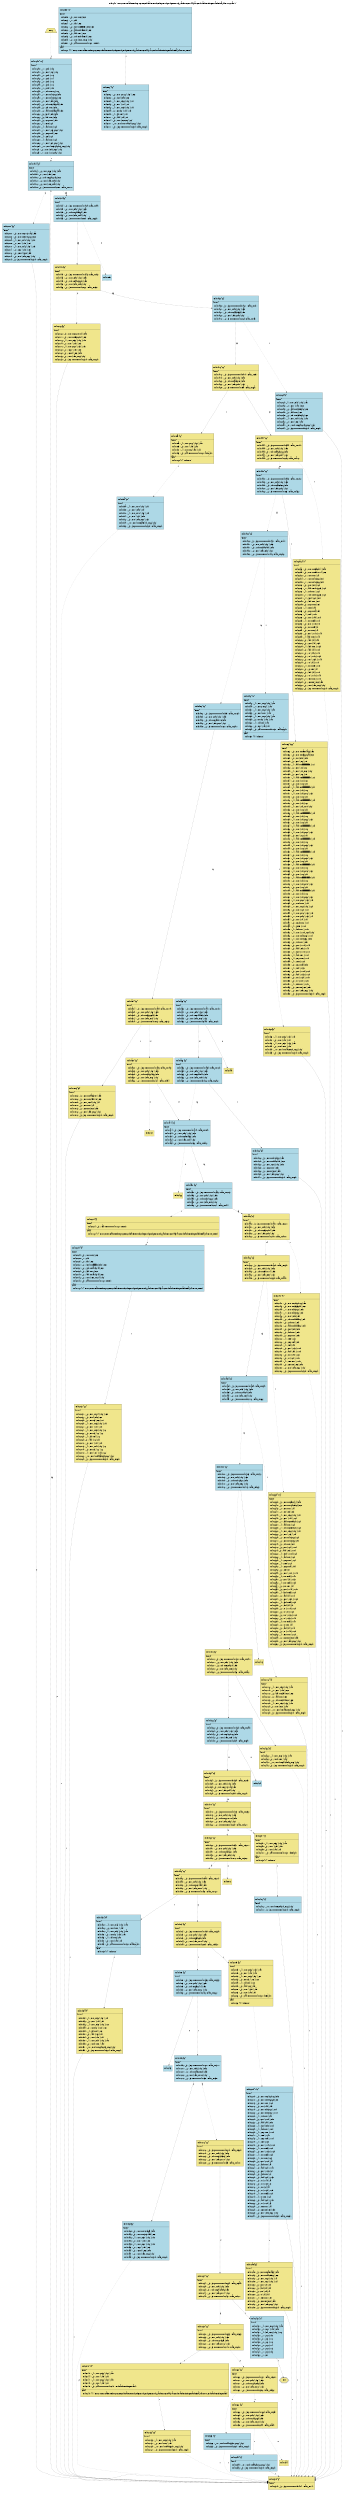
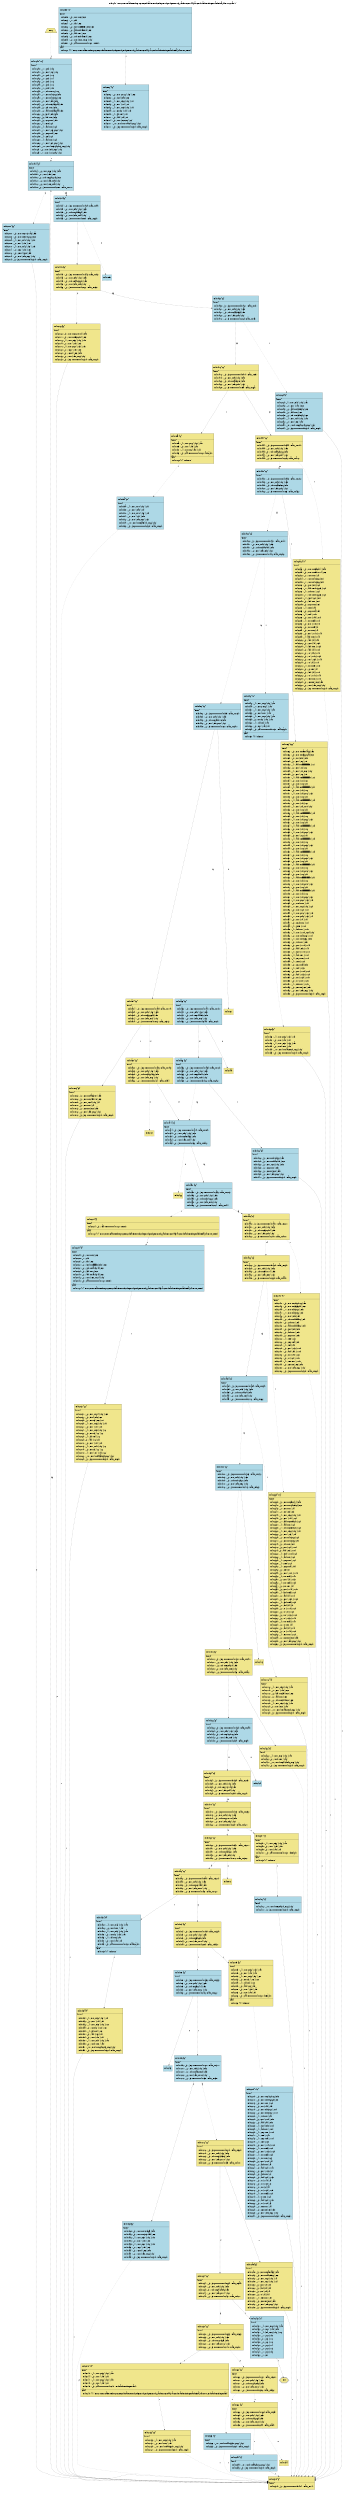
node "0x401e21": added
edge "0x40220b [142]" -> "0x401cae [53]": now "0x401c18 [28]" -> "0x401cae [53]"
